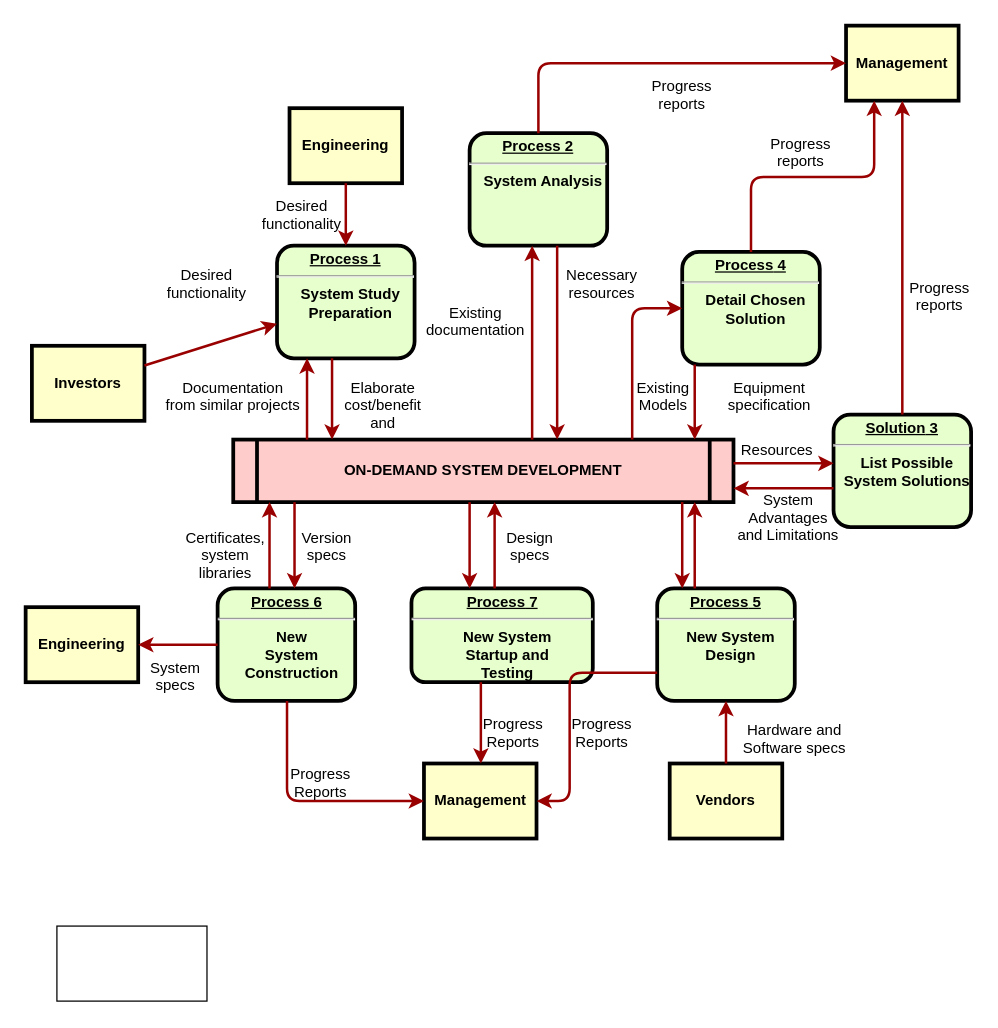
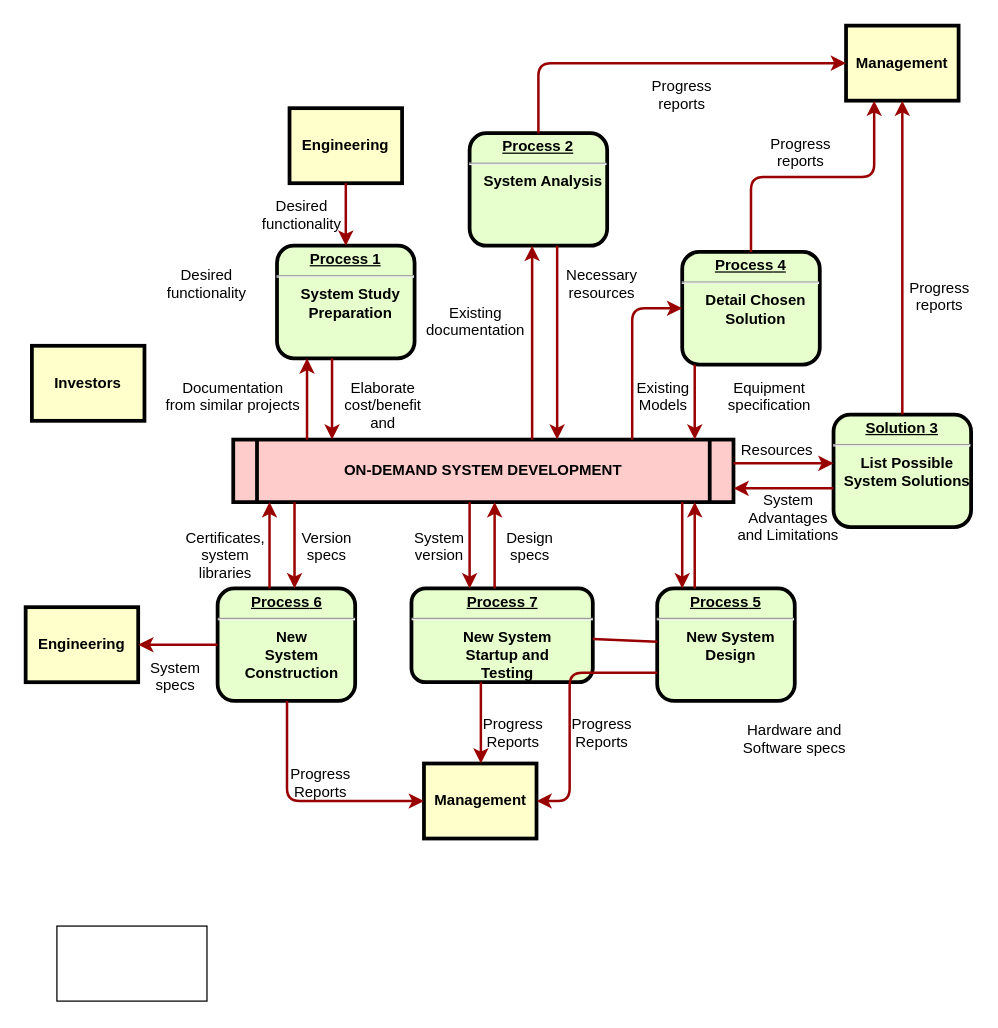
edge "Investors" -> "Process 1 System Study Preparation": removed
node "System version": added
edge "Process 7 New System Startup and Testing" -- "Process 5 New System Design": added
edge "Vendors" -> "Process 5 New System Design": removed
node "Vendors": removed
